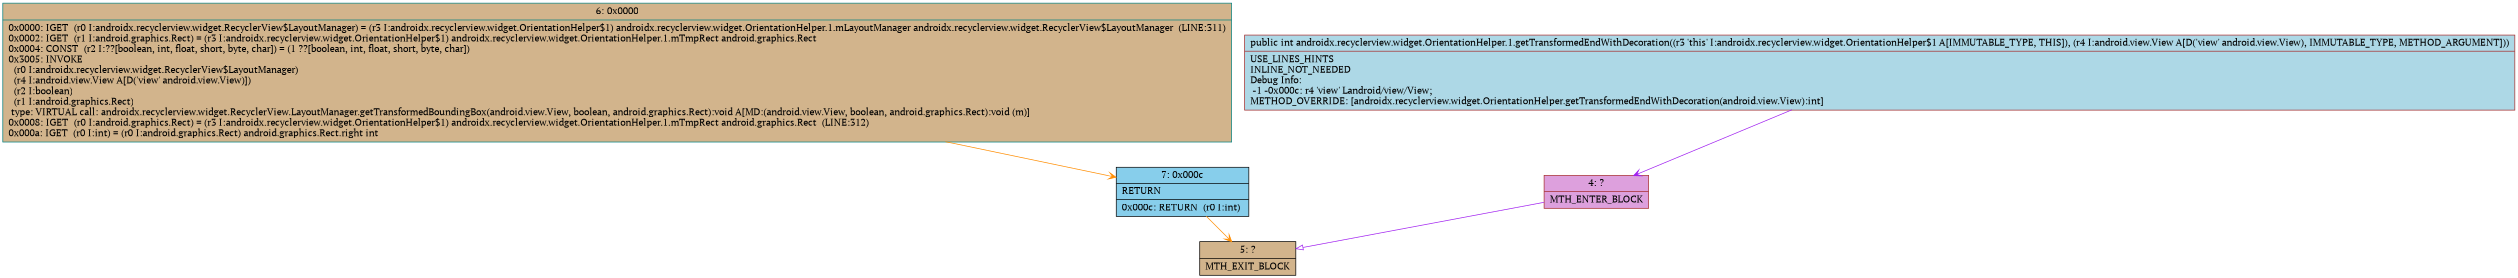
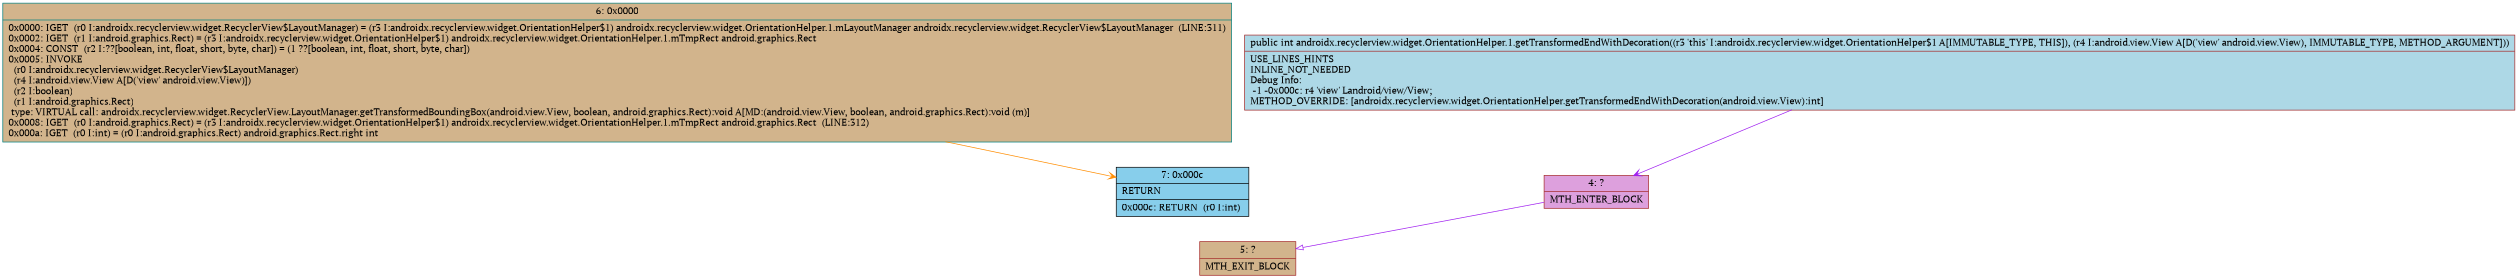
node "6: 0x0000": text "0x3005: INVOKE" -> "0x0005: INVOKE"
edge "7: 0x000c" -> "5: ?": removed
node "5: ?": color black -> brown
